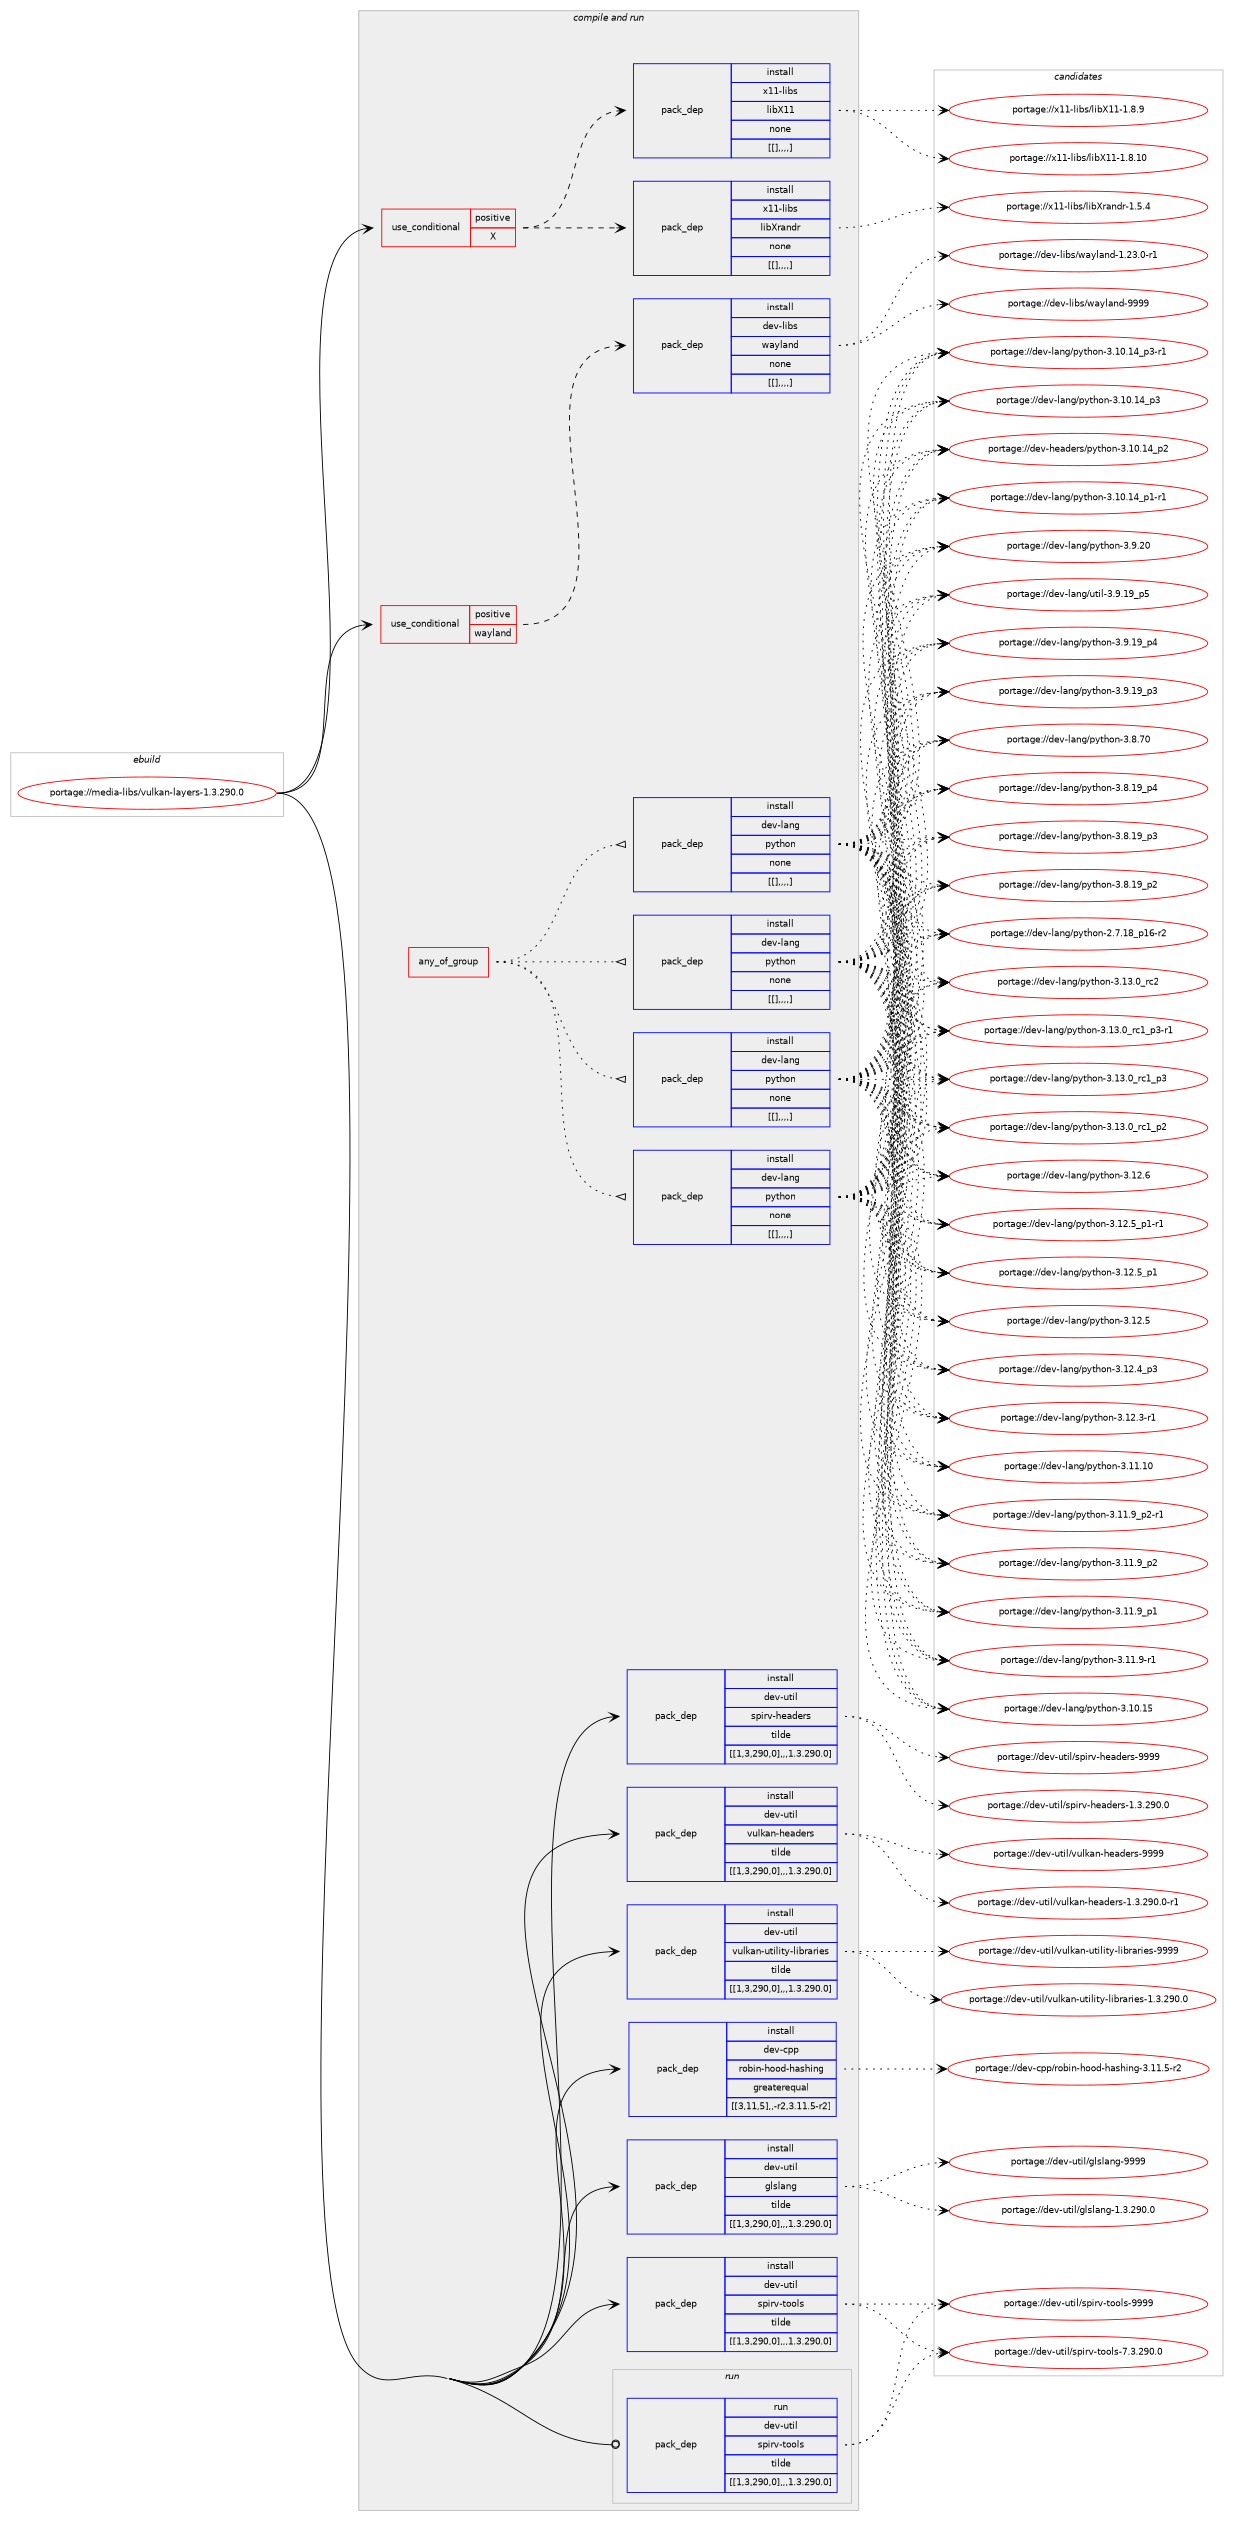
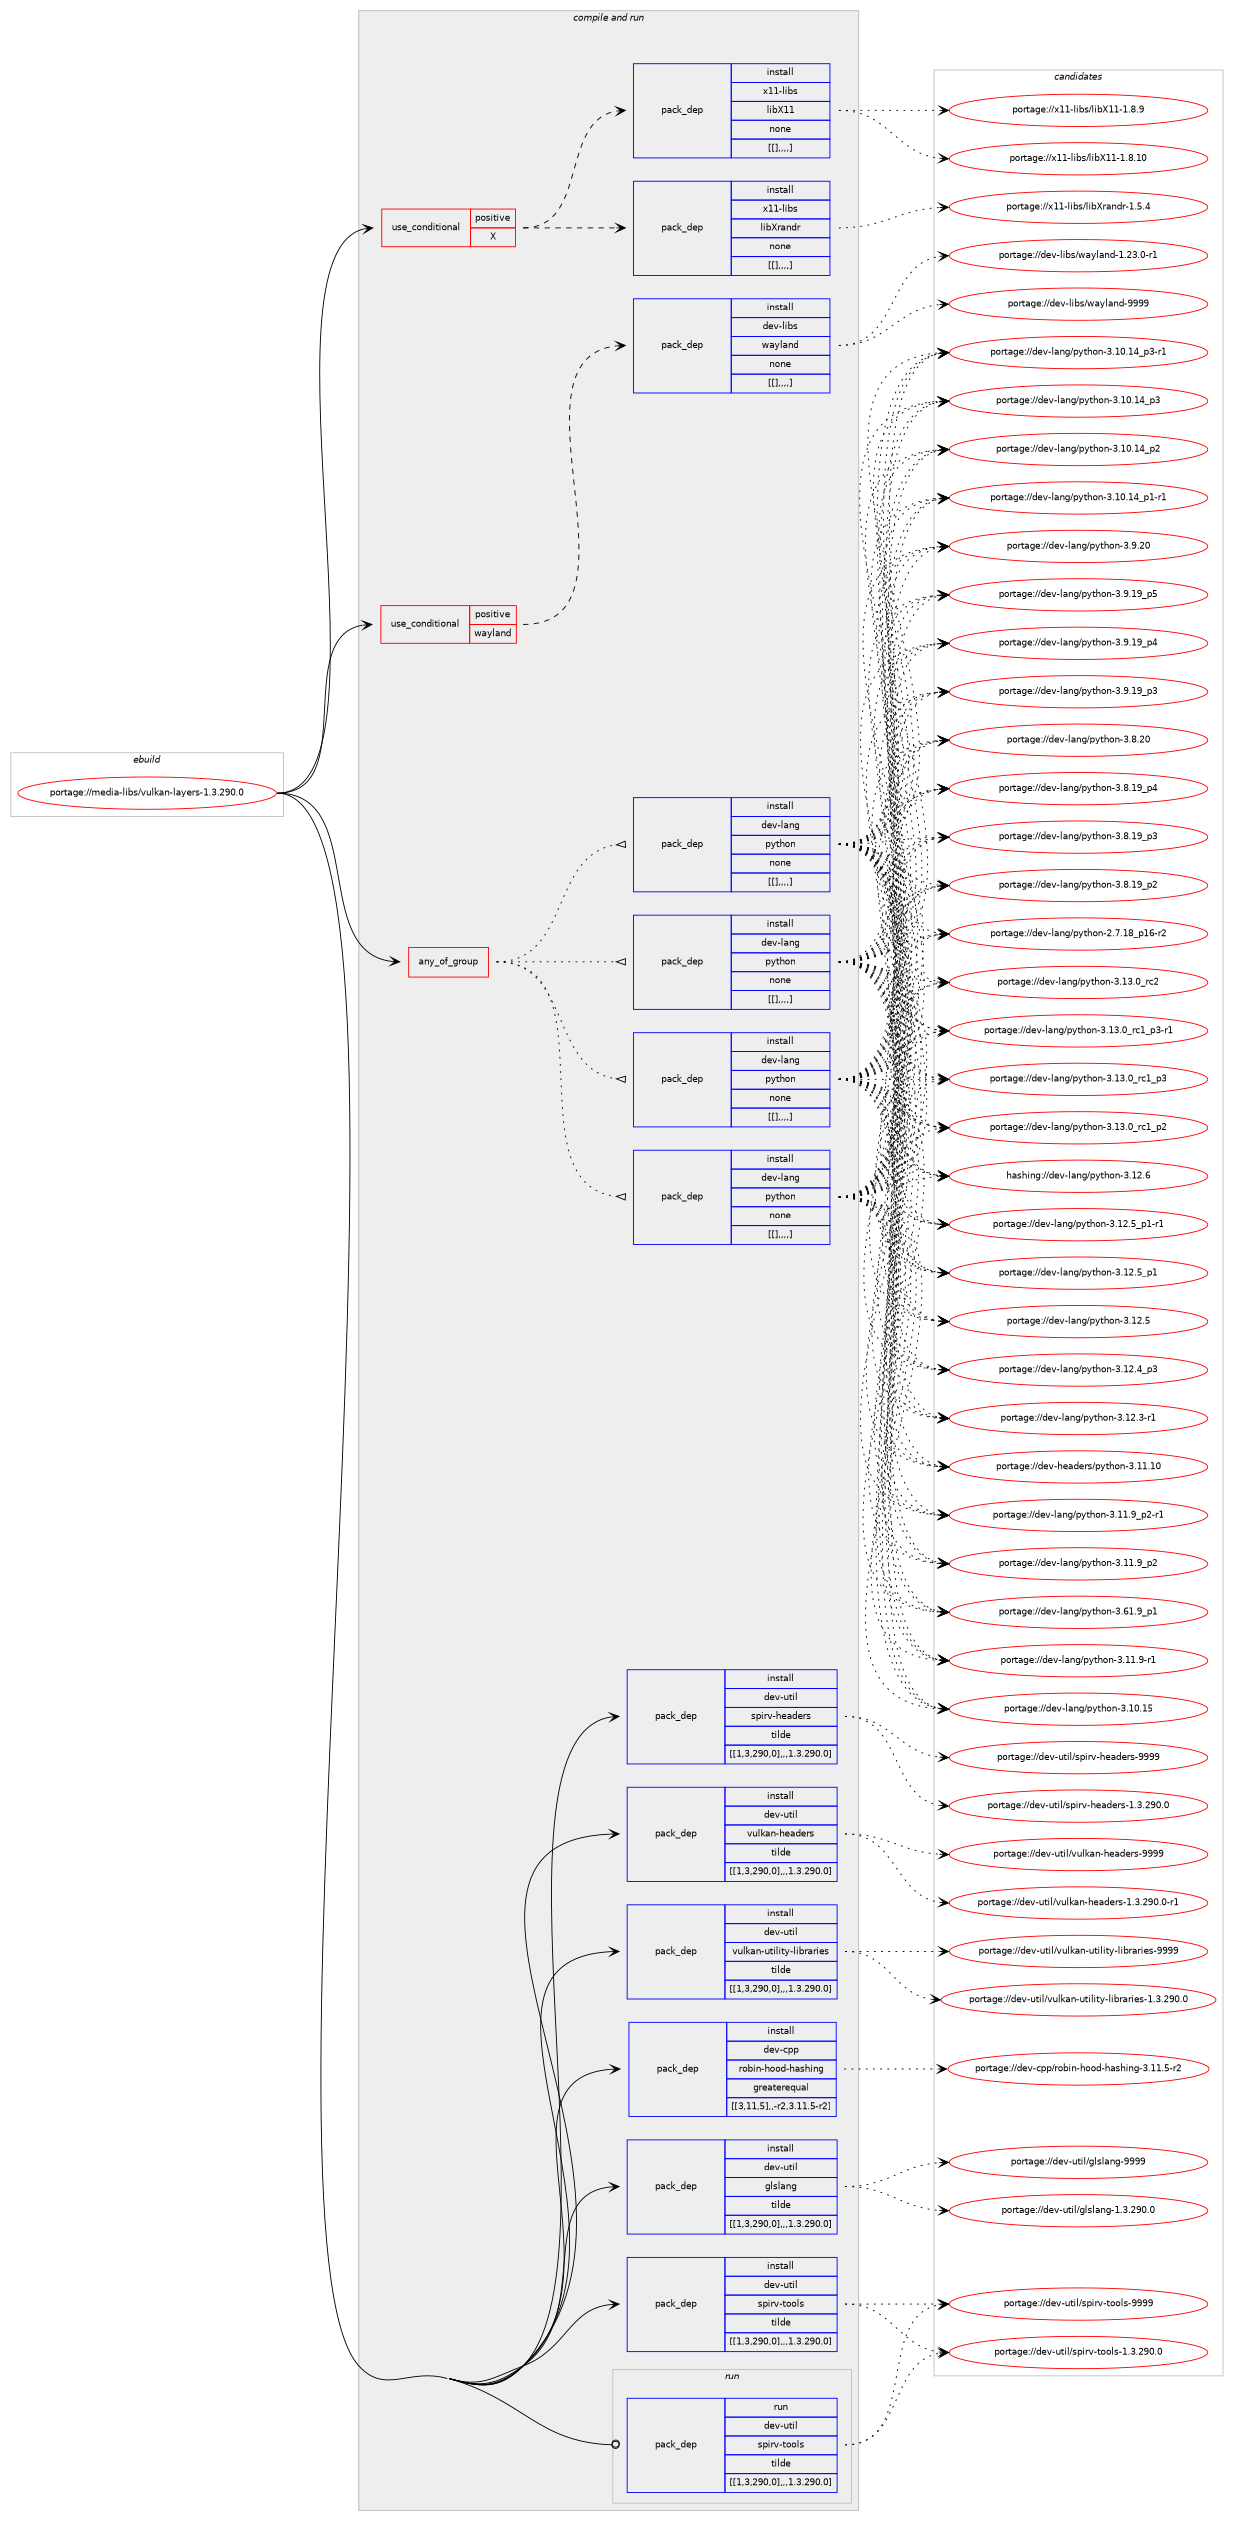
node "portage://dev-headers/python-3.10.14_p2": label "portage://dev-headers/python-3.10.14_p2" -> "portage://dev-lang/python-3.10.14_p2"
node "portage://dev-lang/util-3.9.19_p5": label "portage://dev-lang/util-3.9.19_p5" -> "portage://dev-lang/python-3.9.19_p5"
node "portage://dev-lang/python-3.8.70": label "portage://dev-lang/python-3.8.70" -> "portage://dev-lang/python-3.8.20"
edge "portage://media-libs/vulkan-layers-1.3.290.0" -> "any_of_group": added
node "portage://dev-lang/python-3.12.6": label "portage://dev-lang/python-3.12.6" -> "hashing://dev-lang/python-3.12.6"
node "portage://dev-lang/python-3.11.10": label "portage://dev-lang/python-3.11.10" -> "portage://dev-headers/python-3.11.10"
node "portage://dev-lang/python-3.11.9_p1": label "portage://dev-lang/python-3.11.9_p1" -> "portage://dev-lang/python-3.61.9_p1"
node "portage://dev-util/spirv-tools-7.3.290.0": label "portage://dev-util/spirv-tools-7.3.290.0" -> "portage://dev-util/spirv-tools-1.3.290.0"
